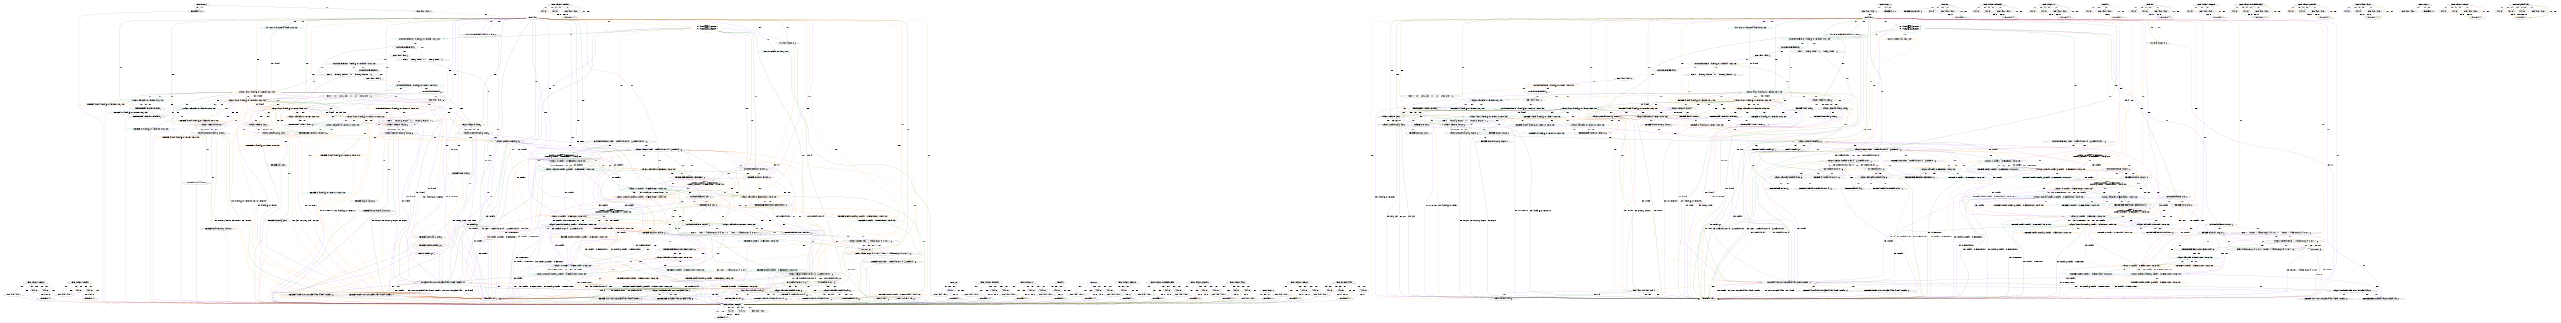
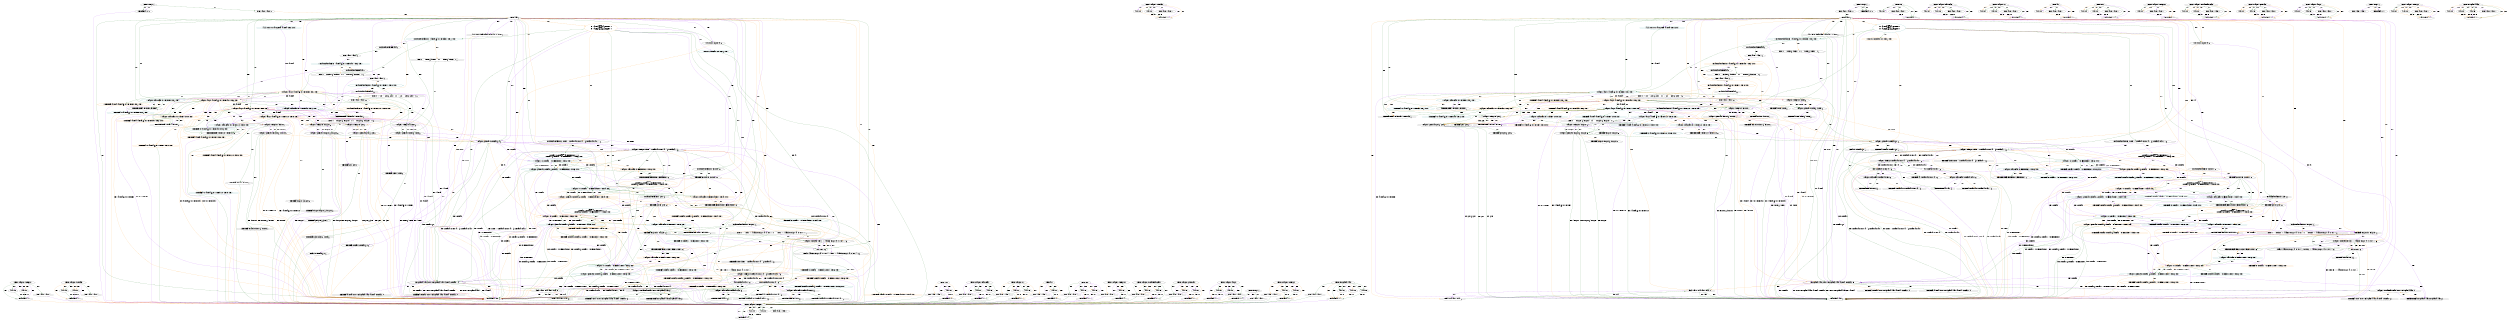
edge "(METHOD,LOG)" -> "(IDENTIFIER,INFO,LOG(INFO))": now "(LOG,LOG(INFO))" -> "(IDENTIFIER,INFO,LOG(INFO))"
node "(LITERAL,1,VLOG(1))": removed
